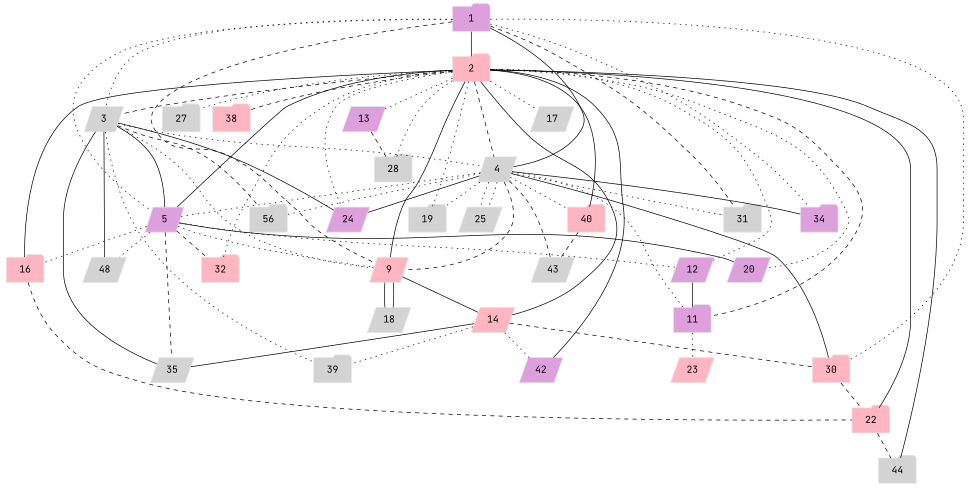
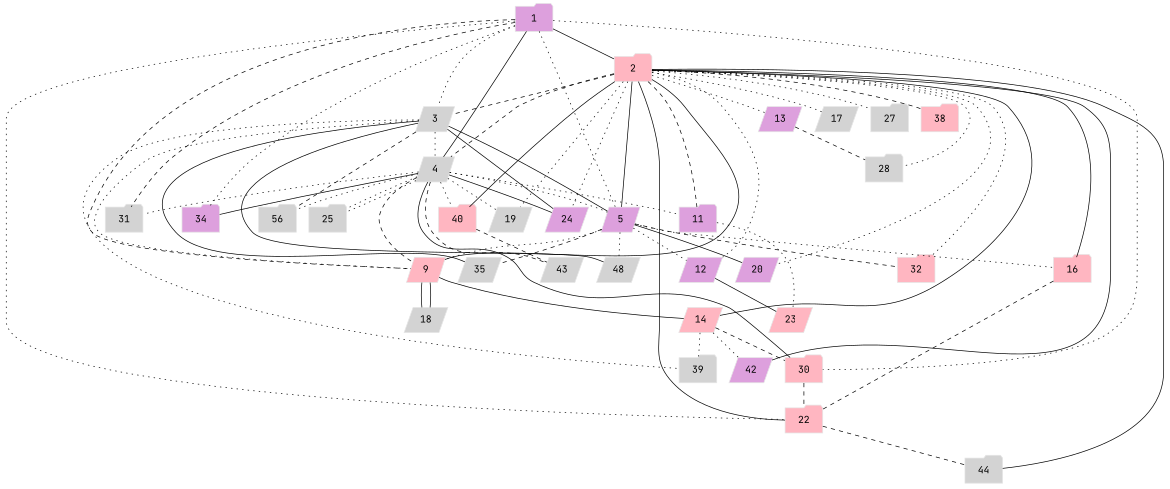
node "19": shape folder -> parallelogram
node "25": shape parallelogram -> folder
edge "12" -- "11": now "12" -- "23"
edge "1" -- "22": added
edge "14" -- "35": removed
